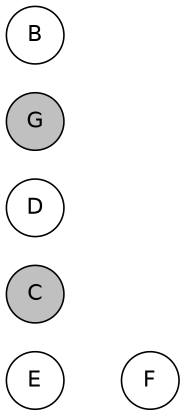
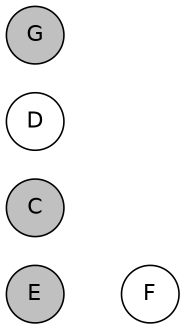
node "B": removed
node "E": fillcolor white -> gray
